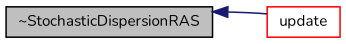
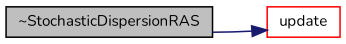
edge "update" -> "~StochasticDispersionRAS": reversed
